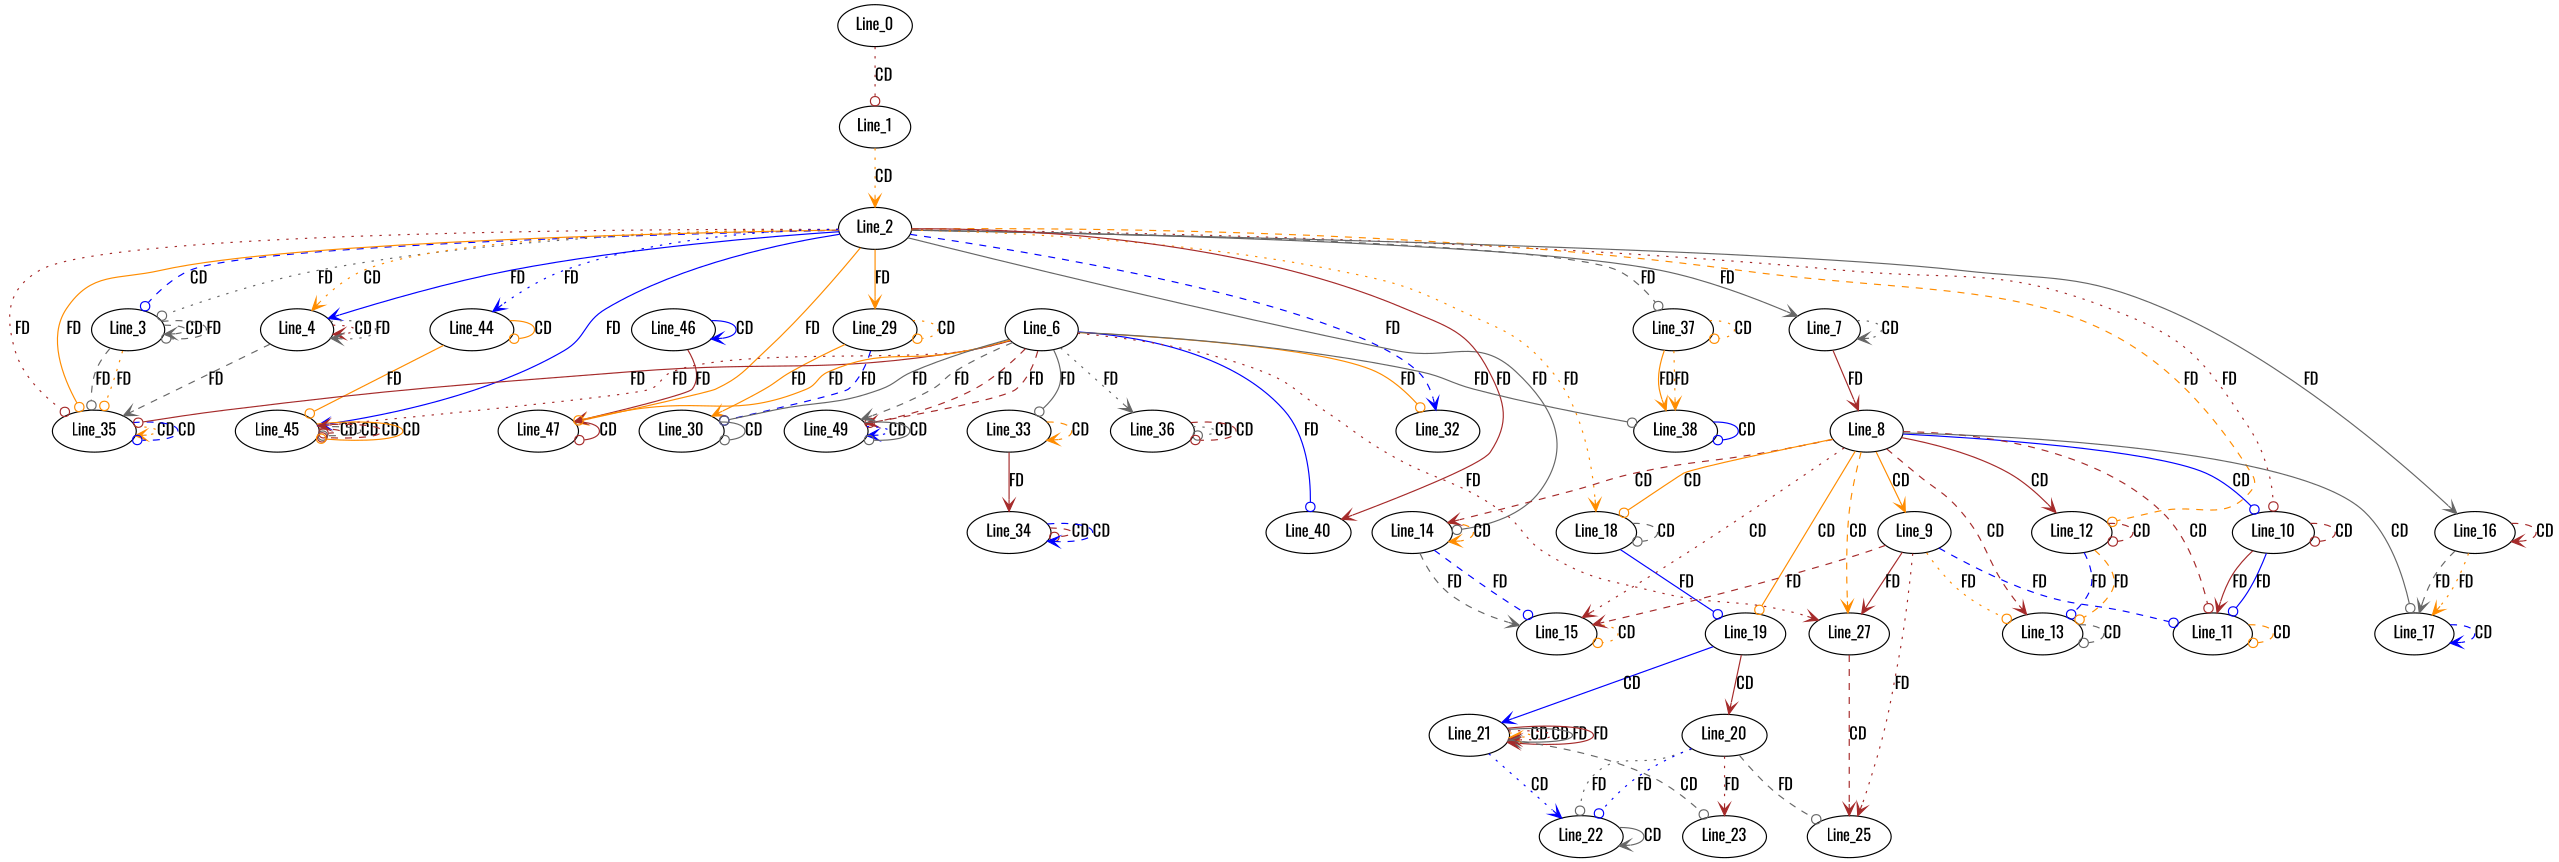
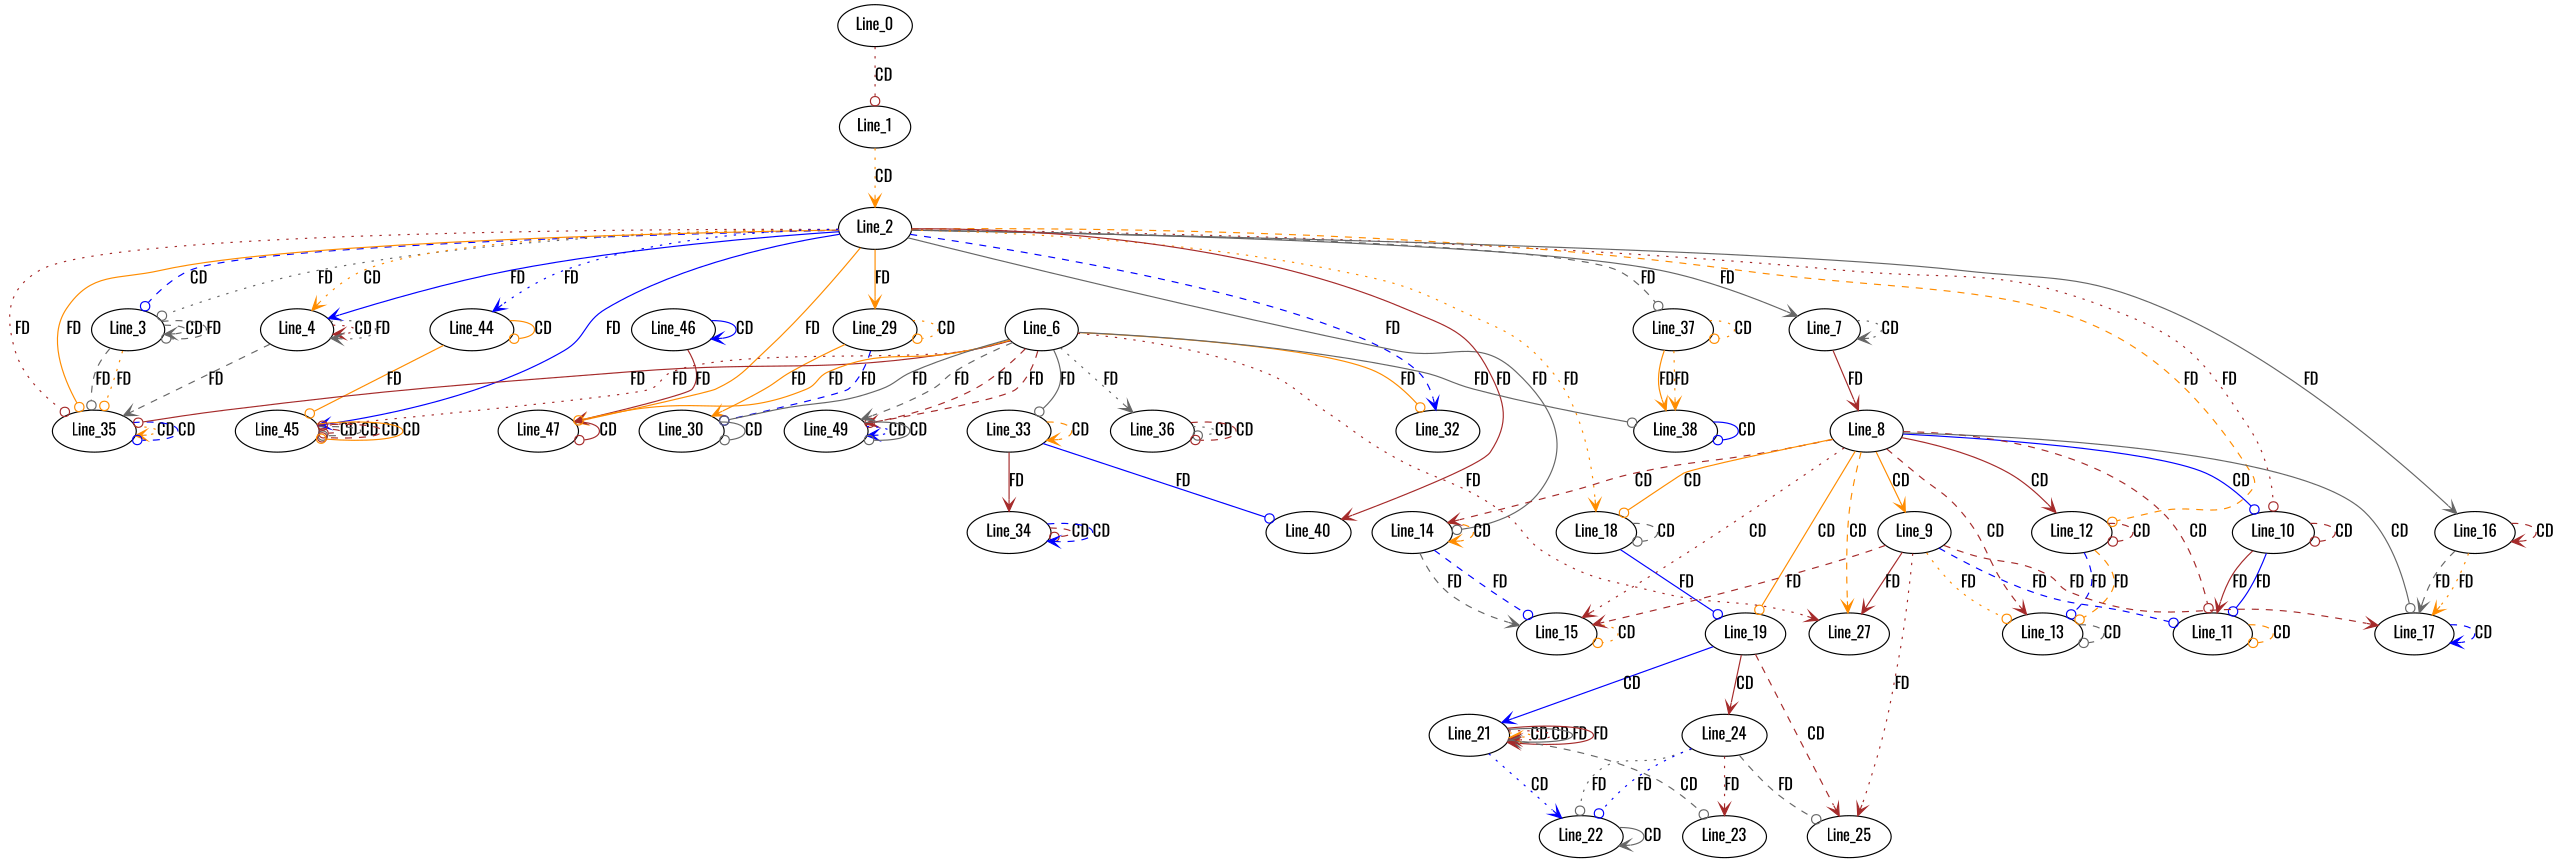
edge "Line_6" -> "Line_40": now "Line_33" -> "Line_40"
edge "Line_6" -> "Line_45": arrowhead vee -> odot
edge "Line_9" -> "Line_17": added, label "FD"
edge "Line_27" -> "Line_25": now "Line_19" -> "Line_25"
node "Line_20": label "Line_20" -> "Line_24"
